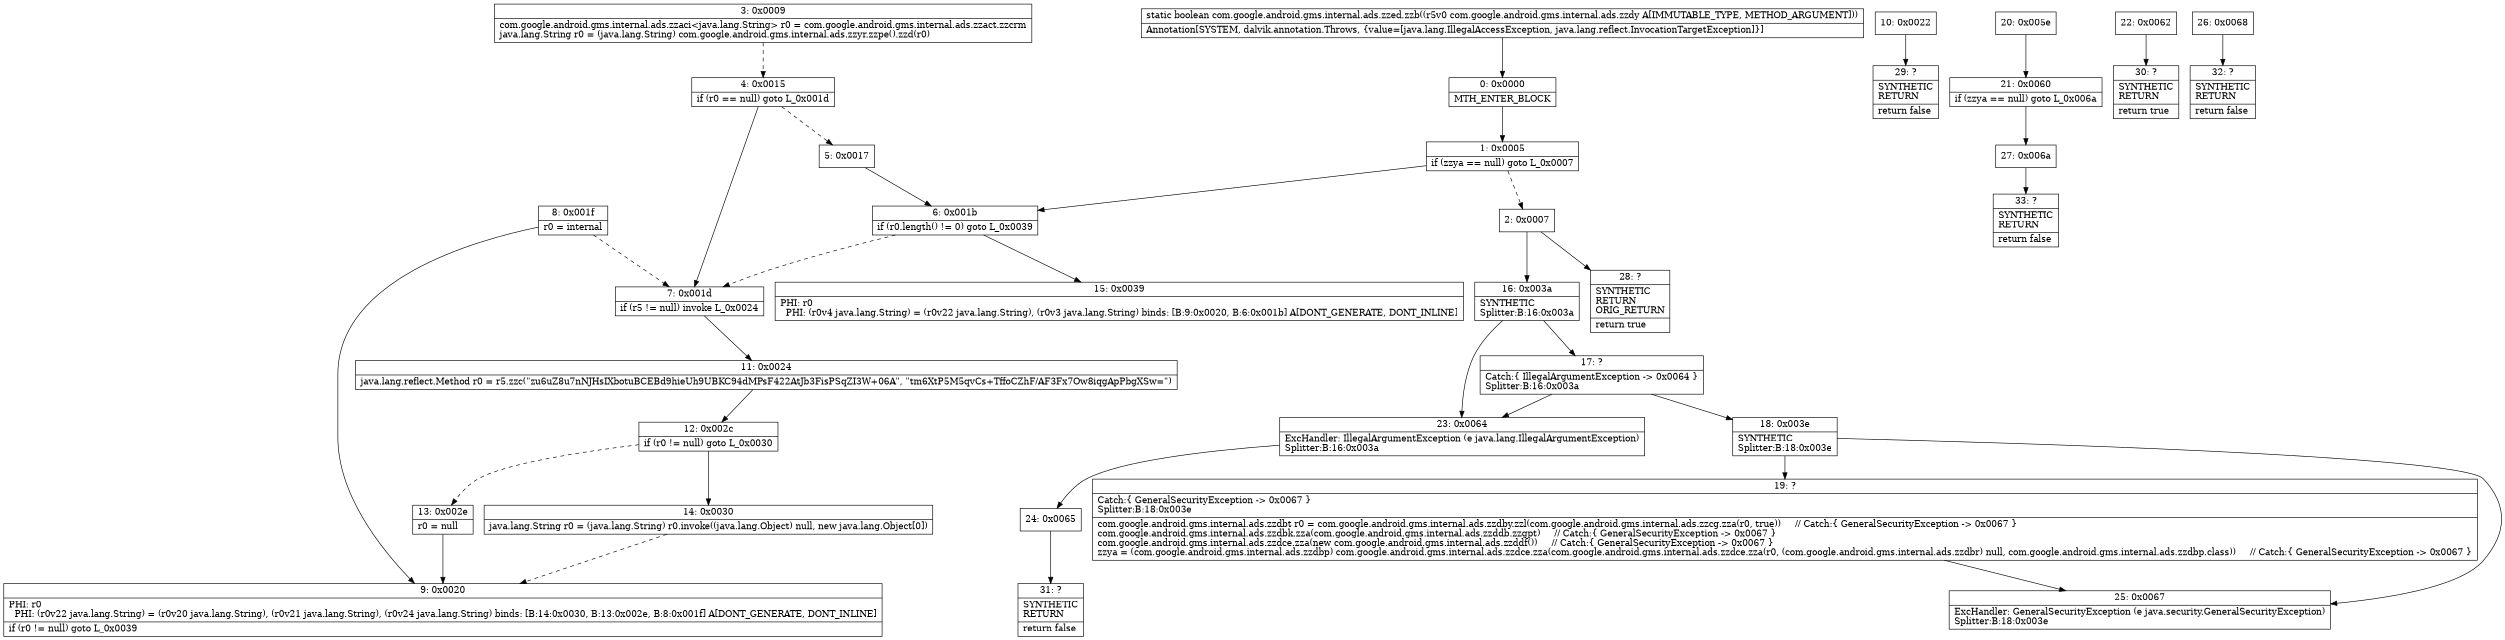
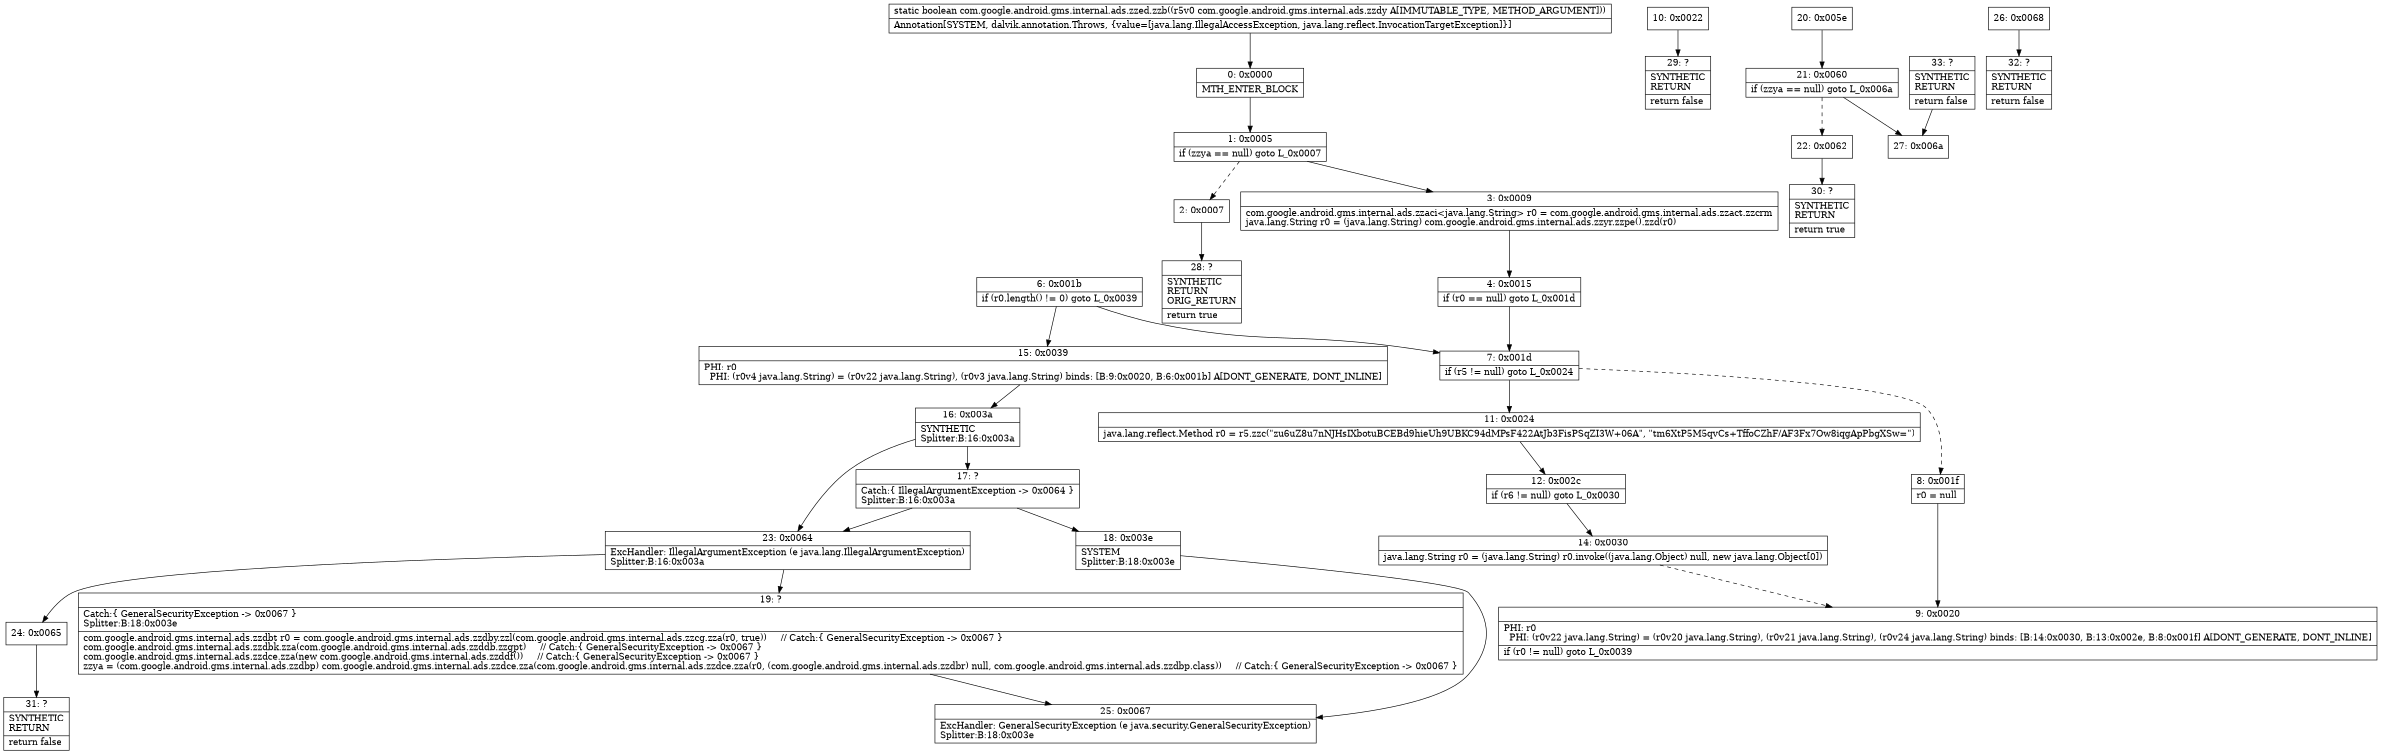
edge "3: 0x0009" -> "4: 0x0015": style dashed -> solid
edge "21: 0x0060" -> "22: 0x0062": added
node "5: 0x0017": removed
edge "27: 0x006a" -> "33: ?": reversed
edge "1: 0x0005" -> "6: 0x001b": now "1: 0x0005" -> "3: 0x0009"
node "8: 0x001f": text "r0 = internal" -> "r0 = null"
edge "2: 0x0007" -> "16: 0x003a": now "15: 0x0039" -> "16: 0x003a"
edge "6: 0x001b" -> "7: 0x001d": style dashed -> solid
edge "8: 0x001f" -> "7: 0x001d": reversed
node "7: 0x001d": text "if (r5 != null) invoke L_0x0024" -> "if (r5 != null) goto L_0x0024"
node "18: 0x003e": text "SYNTHETIC" -> "SYSTEM"
node "12: 0x002c": text "if (r0 != null) goto L_0x0030" -> "if (r6 != null) goto L_0x0030"
edge "18: 0x003e" -> "19: ?": now "23: 0x0064" -> "19: ?"
node "13: 0x002e": removed
